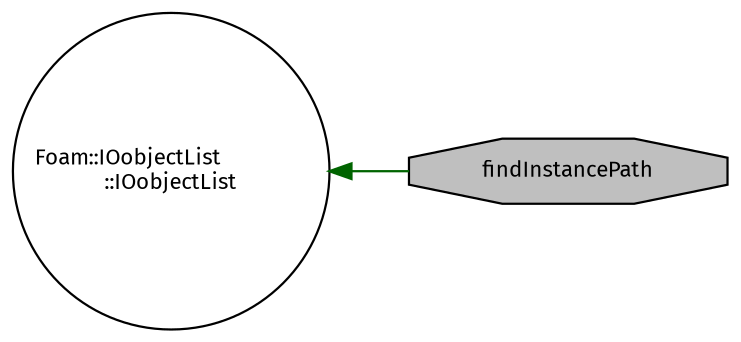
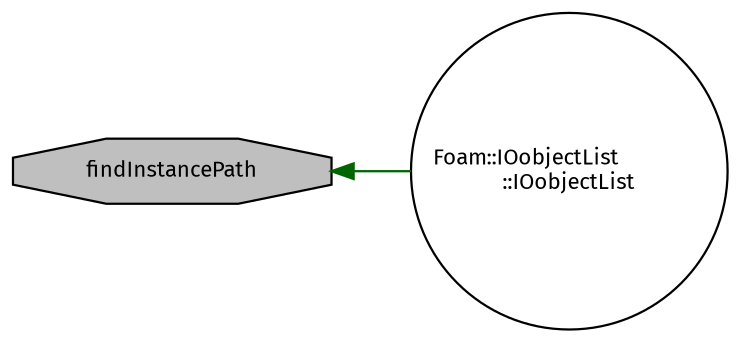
edge "findInstancePath" -> "Foam::IOobjectList ::IOobjectList": reversed
